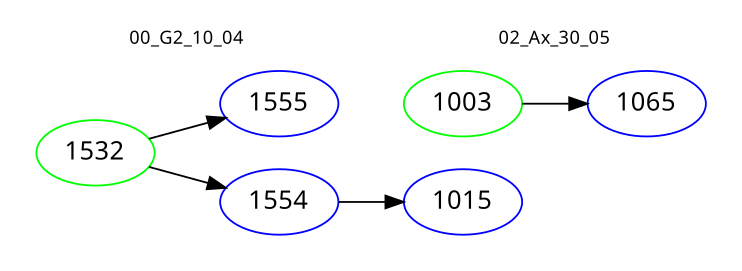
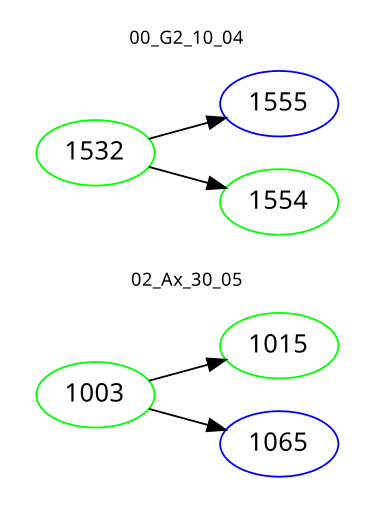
node "1554": color blue -> green
edge "1554" -> "1015": now "1003" -> "1015"
node "1015": color blue -> green
